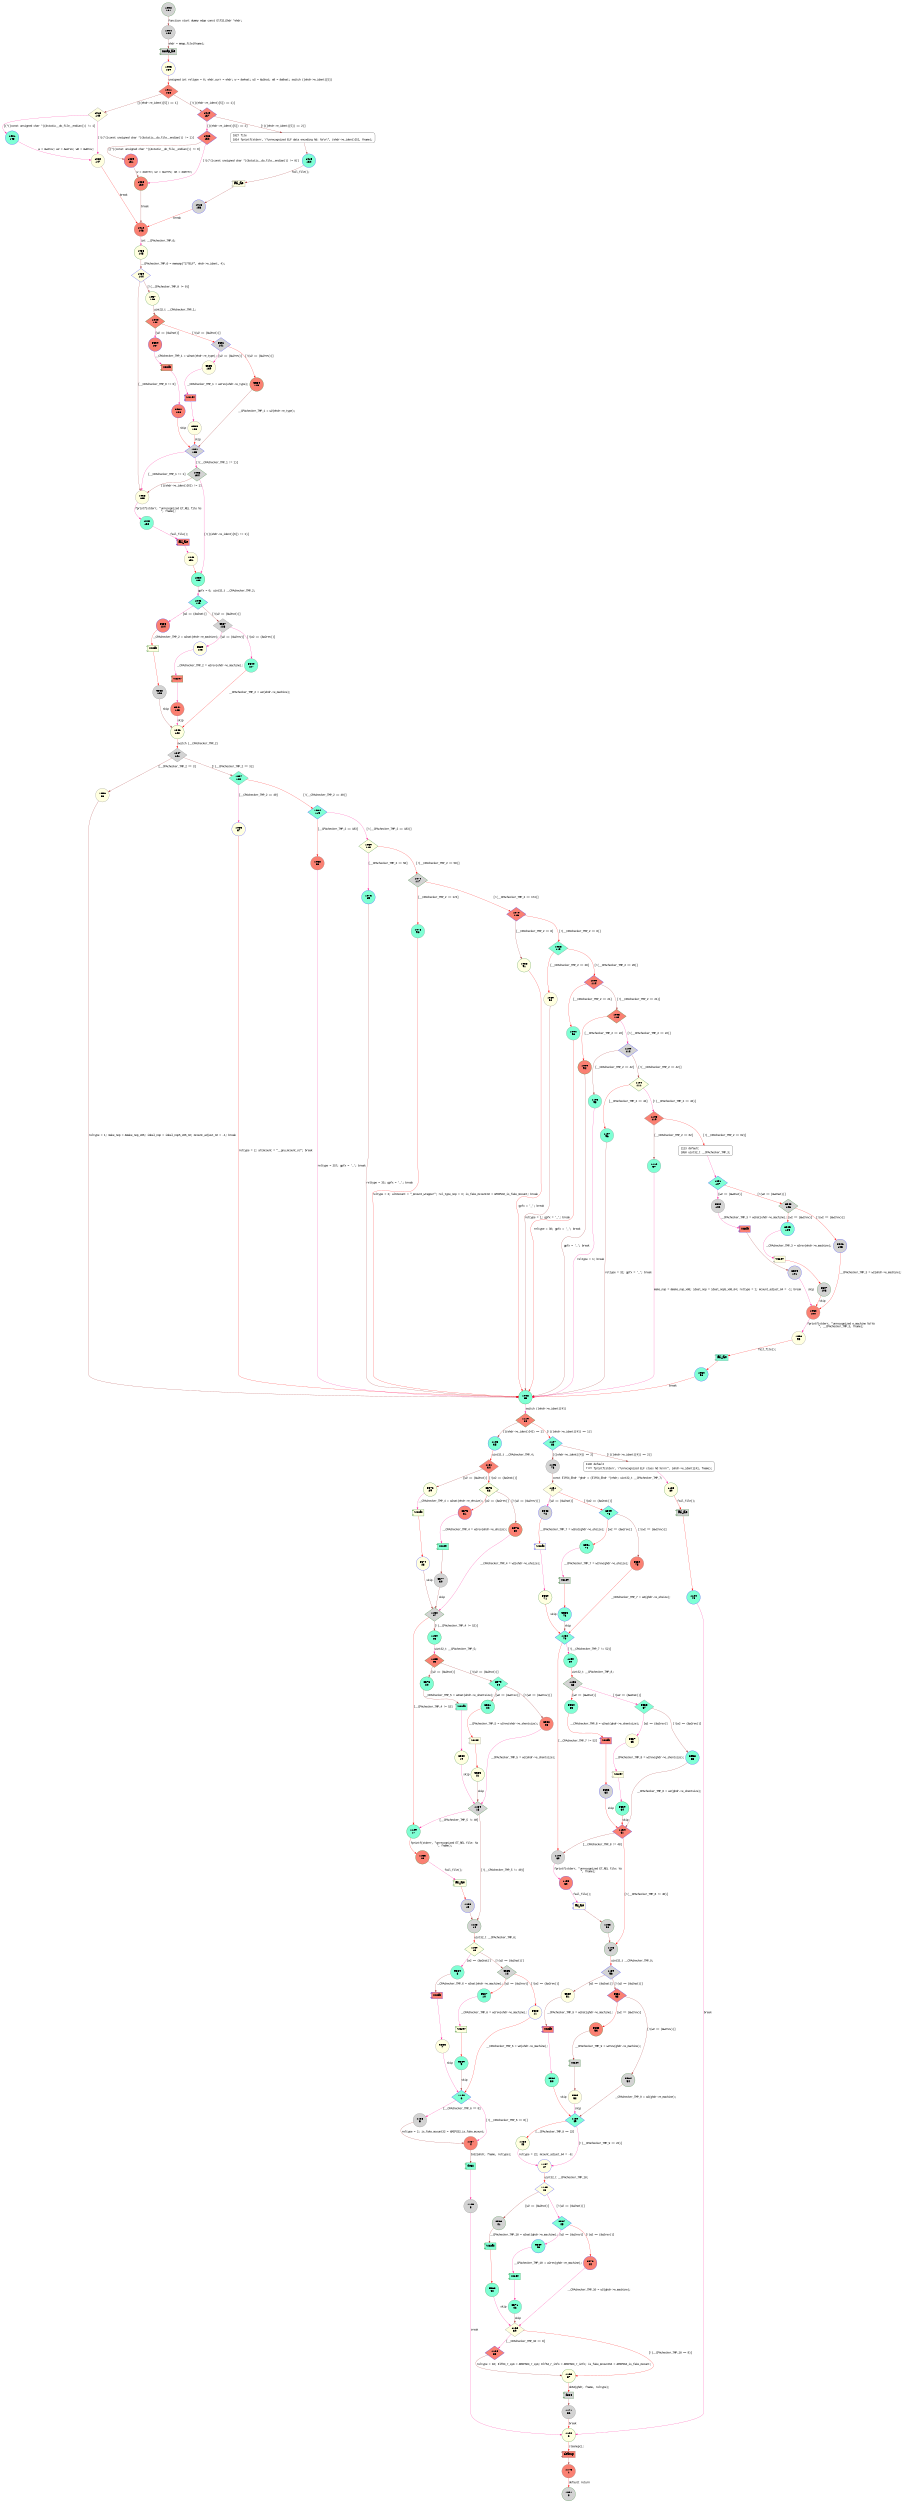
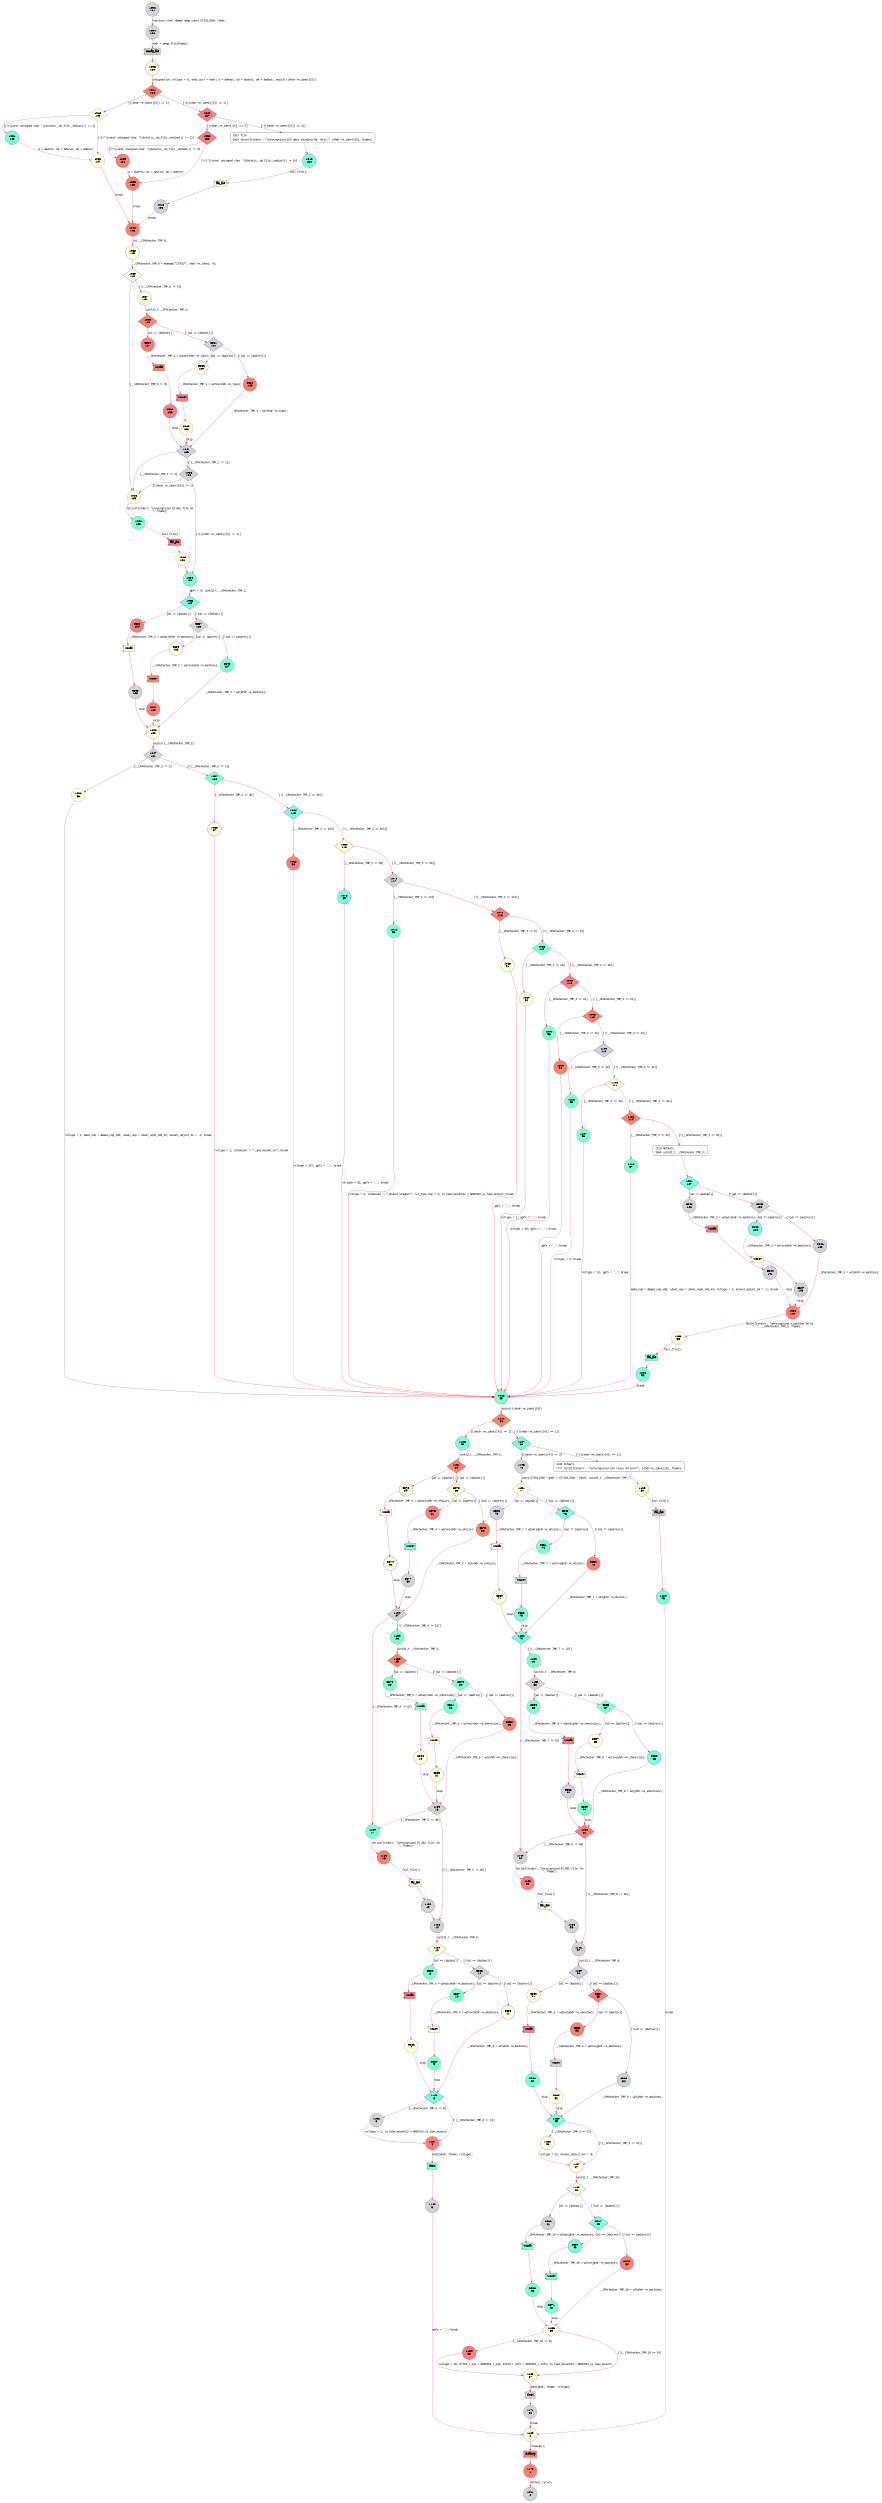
edge "1143 3" -> "1120 2": label "break" -> "gpfx = '_'; break"
node "1164 38": shape diamond -> circle
